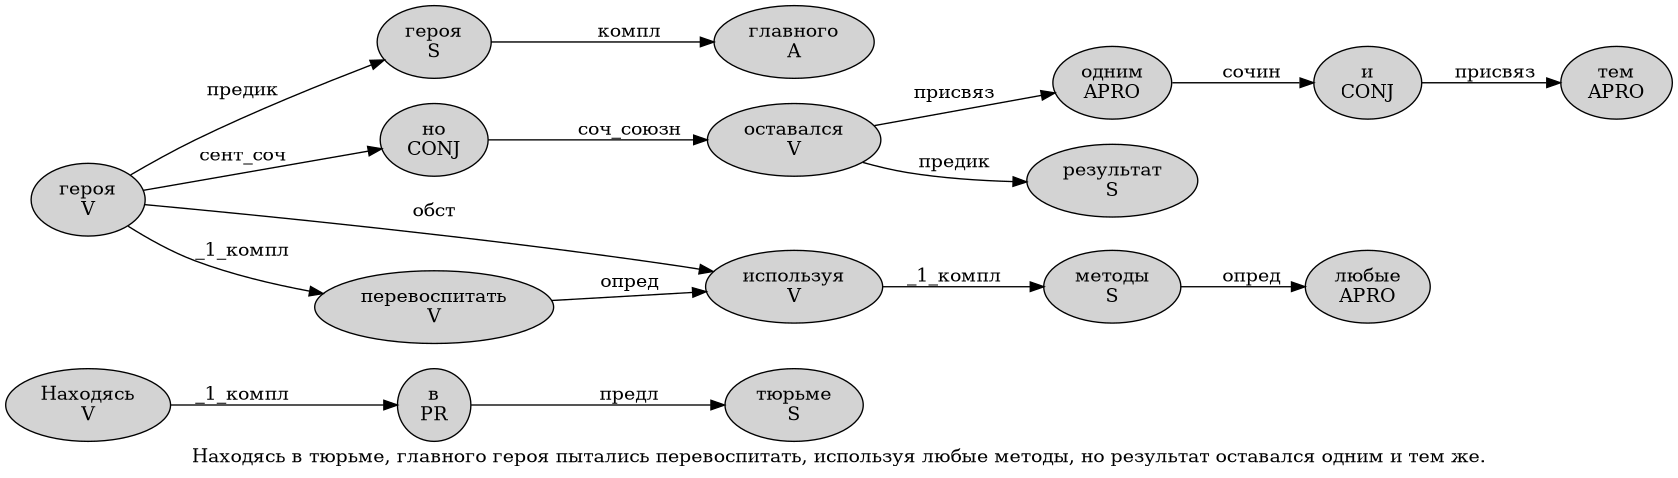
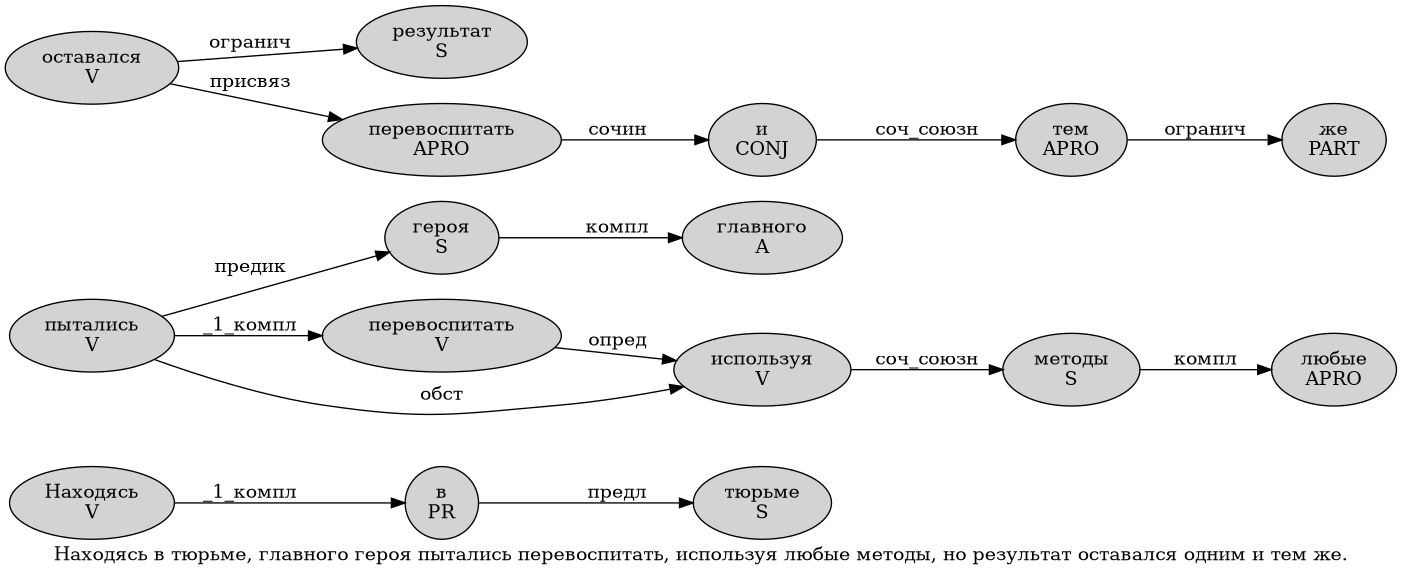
edge "и CONJ" -> "тем APRO": label "присвяз" -> "соч_союзн"
node "одним APRO": label "одним APRO" -> "перевоспитать APRO"
node "но CONJ": removed
node "же PART": added
edge "оставался V" -> "результат S": label "предик" -> "огранич"
node "героя V": label "героя V" -> "пытались V"
edge "используя V" -> "методы S": label "_1_компл" -> "соч_союзн"
edge "методы S" -> "любые APRO": label "опред" -> "компл"
